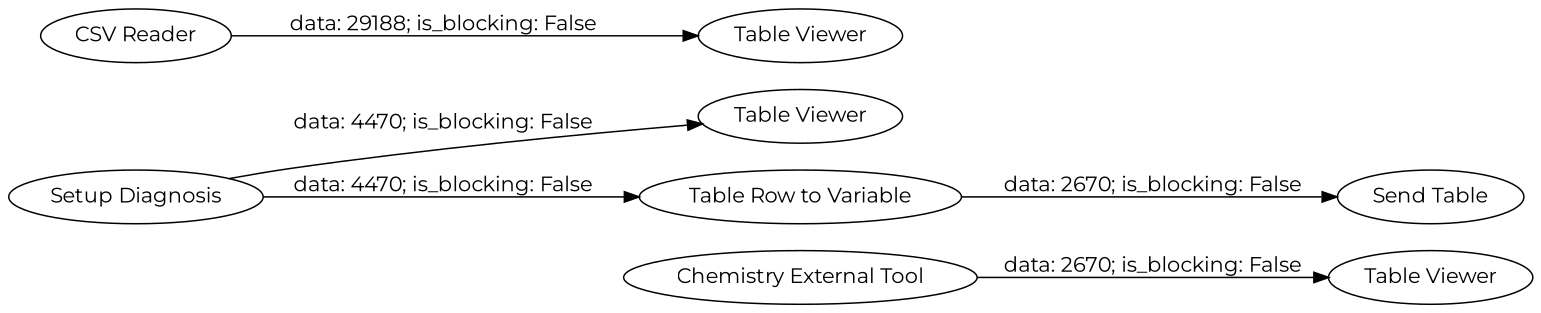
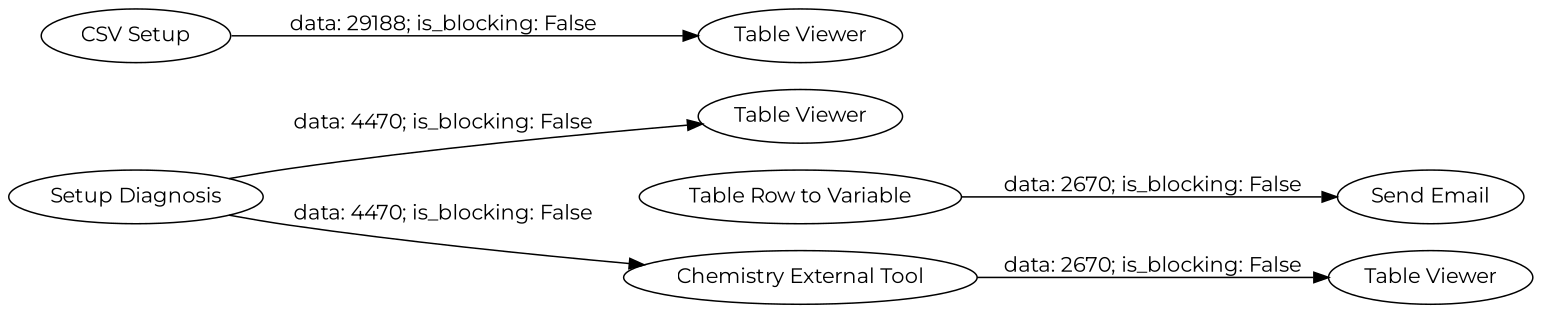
node "CSV Reader": label "CSV Reader" -> "CSV Setup"
edge "Setup Diagnosis" -> "Table Row to Variable": now "Setup Diagnosis" -> "Chemistry External Tool"
node "Send Table": label "Send Table" -> "Send Email"
